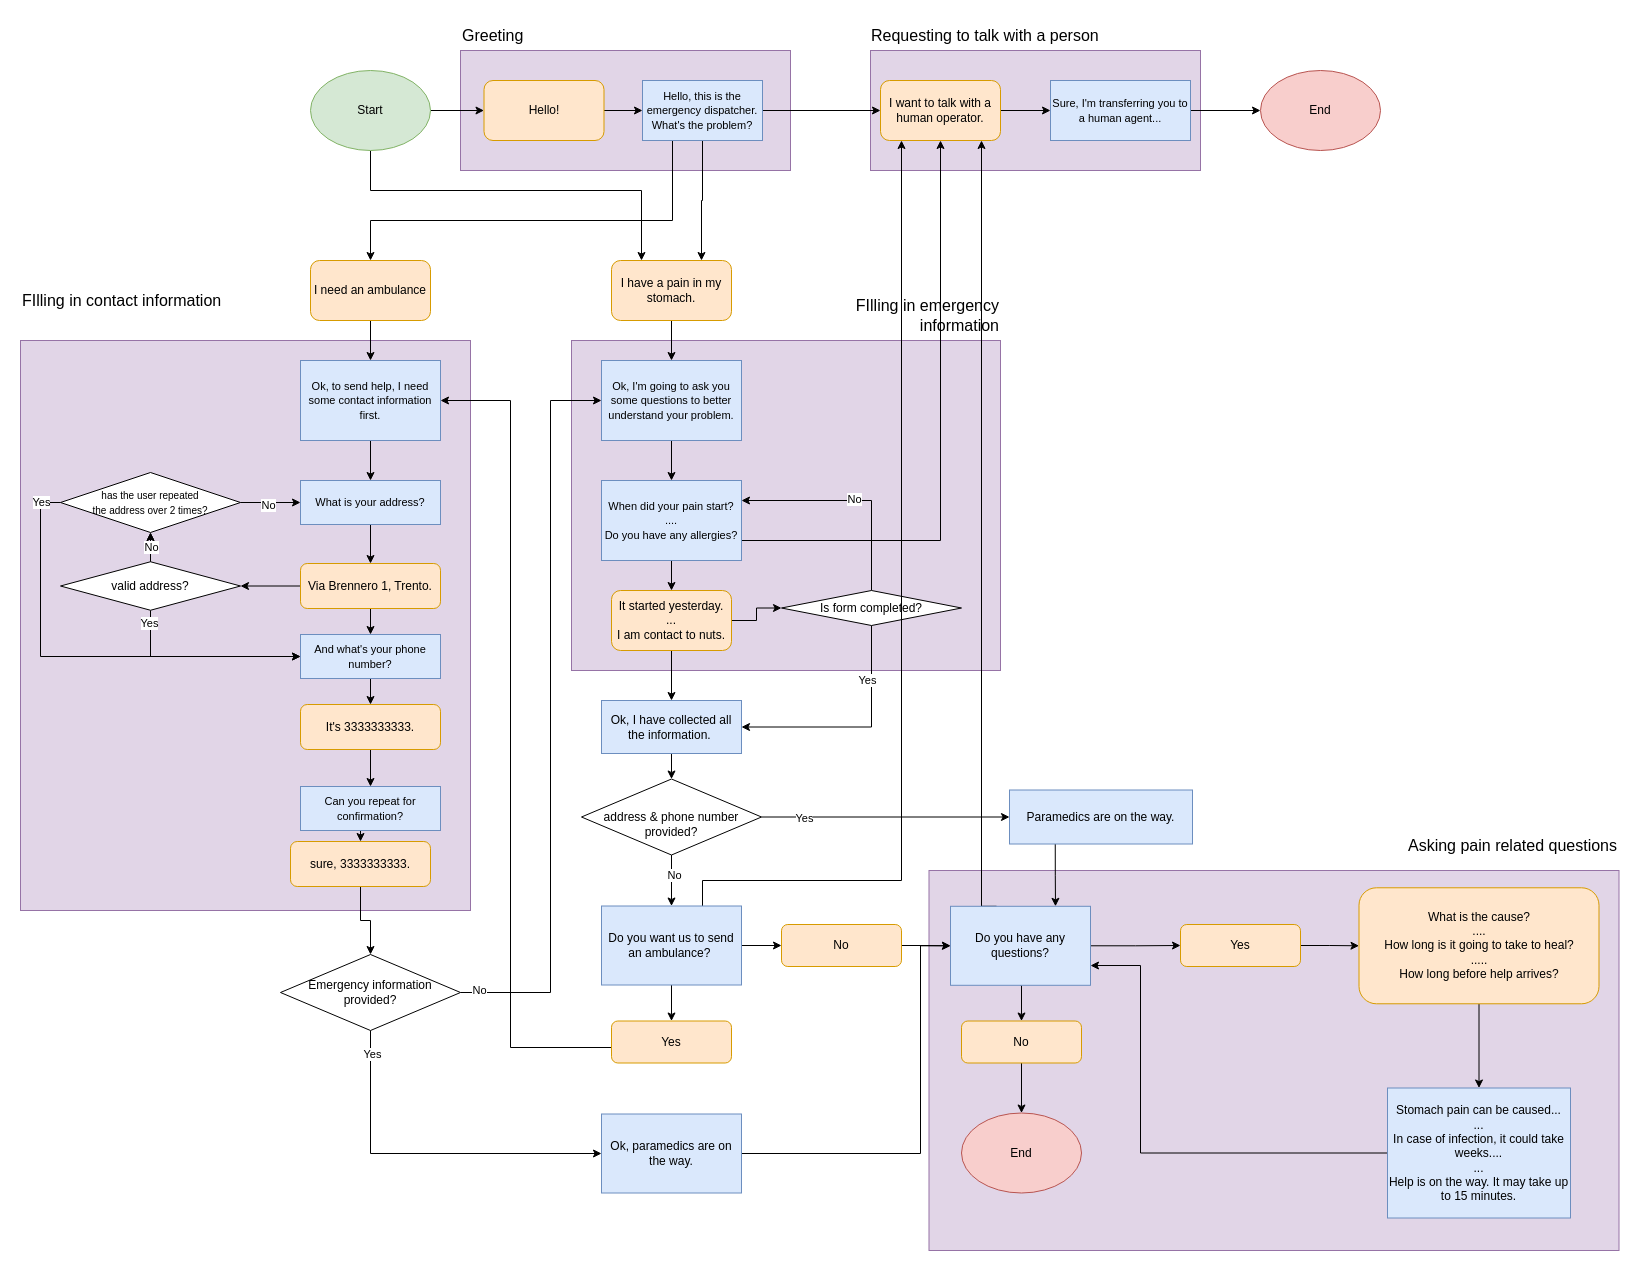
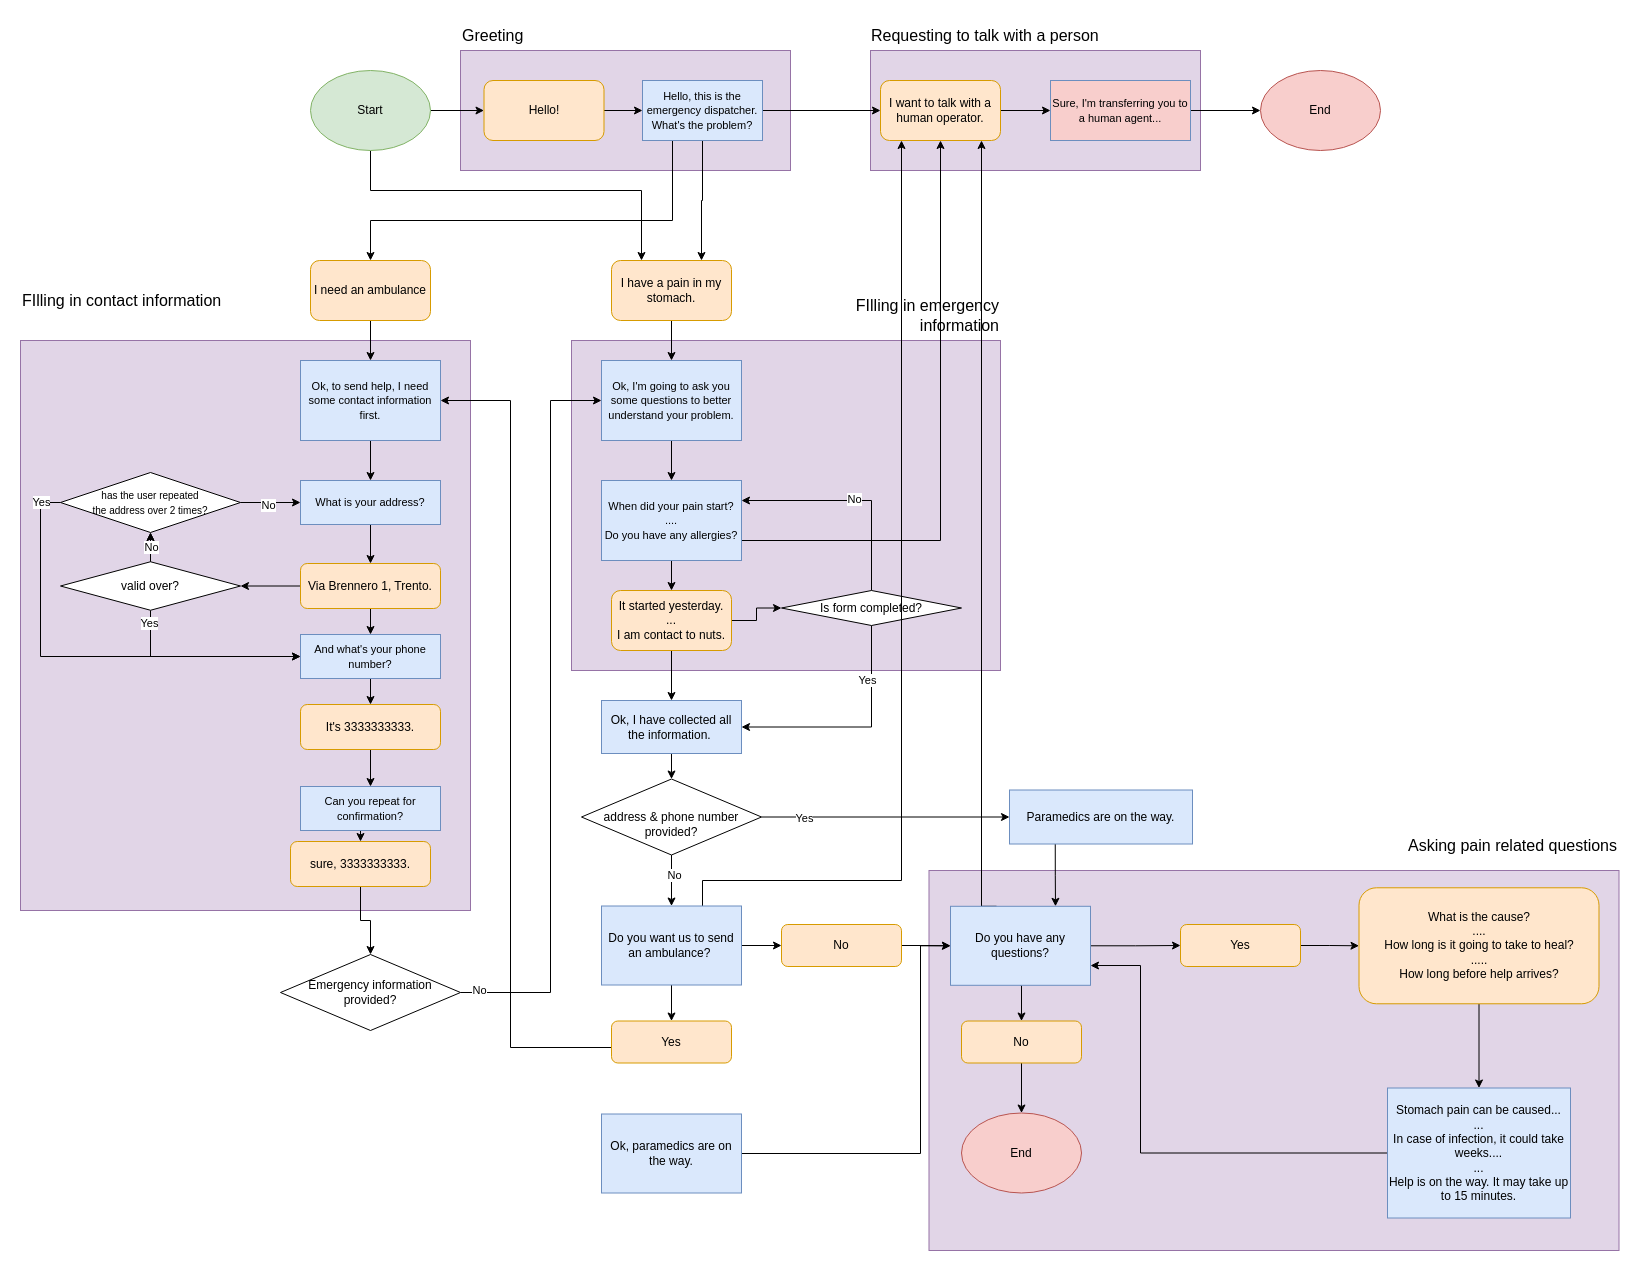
node "Sure, I'm transferring you to a human agent...": fillcolor #dae8fc -> #f8cecc
node "valid address?": label "valid address?" -> "valid over?"
edge "Emergency information provided?" -> "Ok, paramedics are on the way.": removed, label "Yes"
